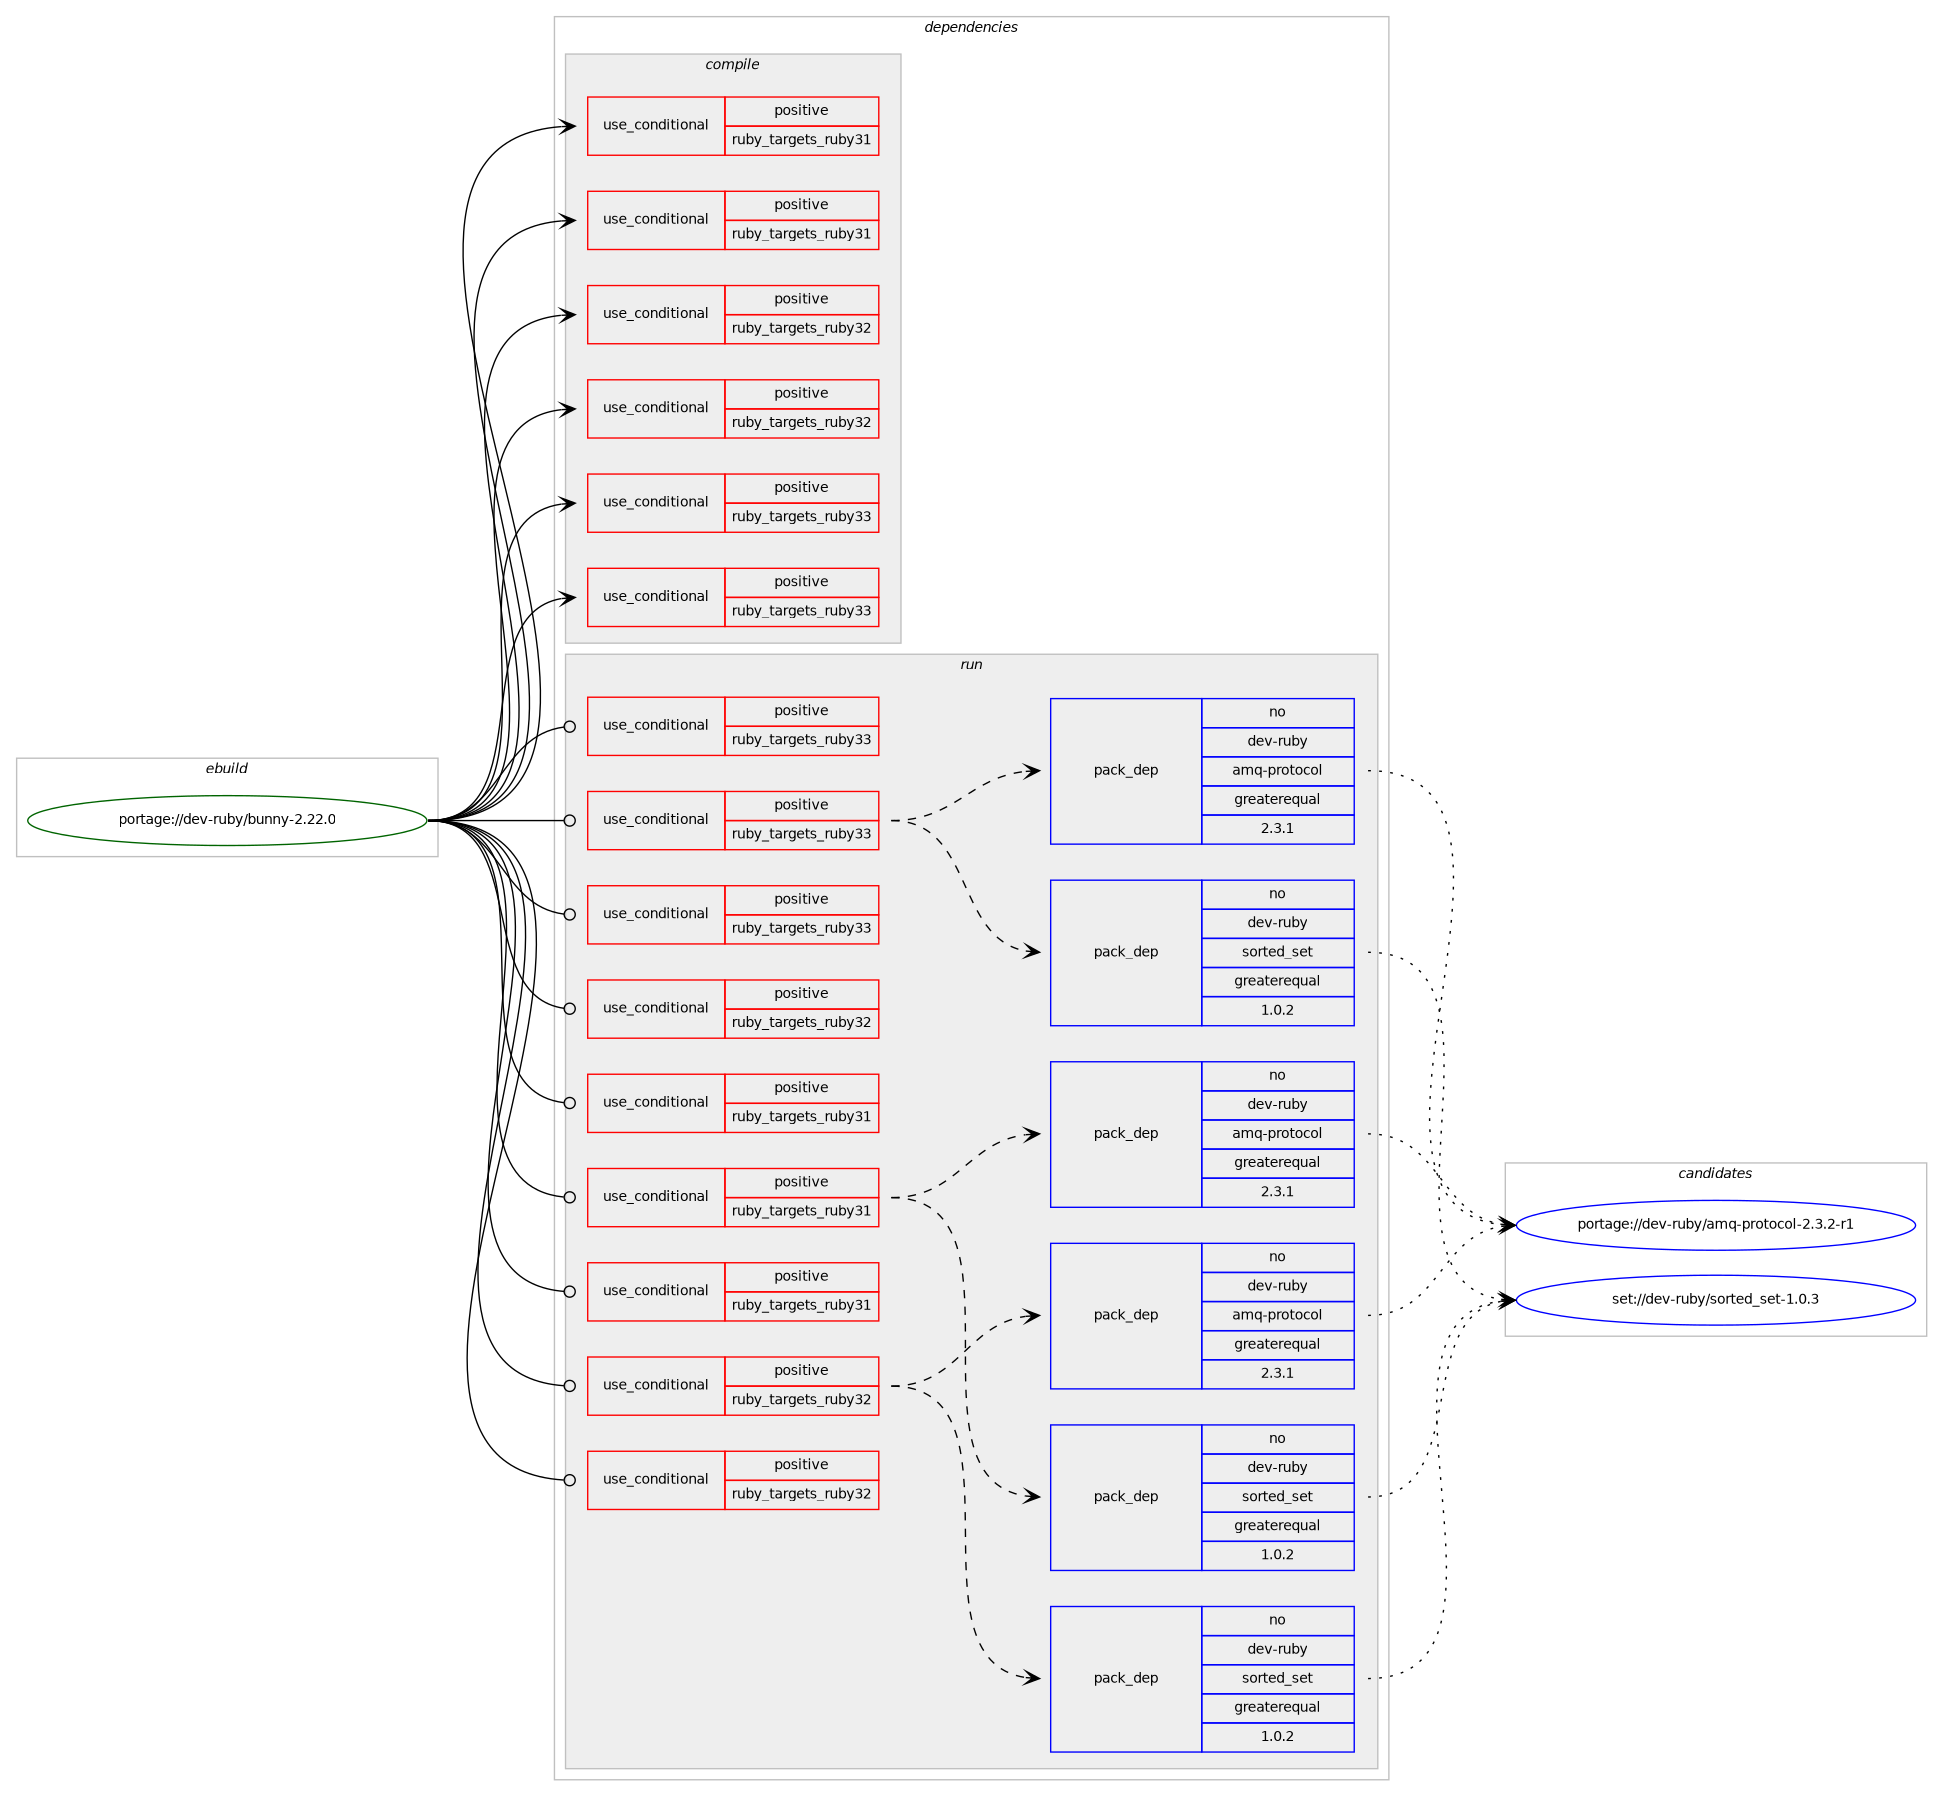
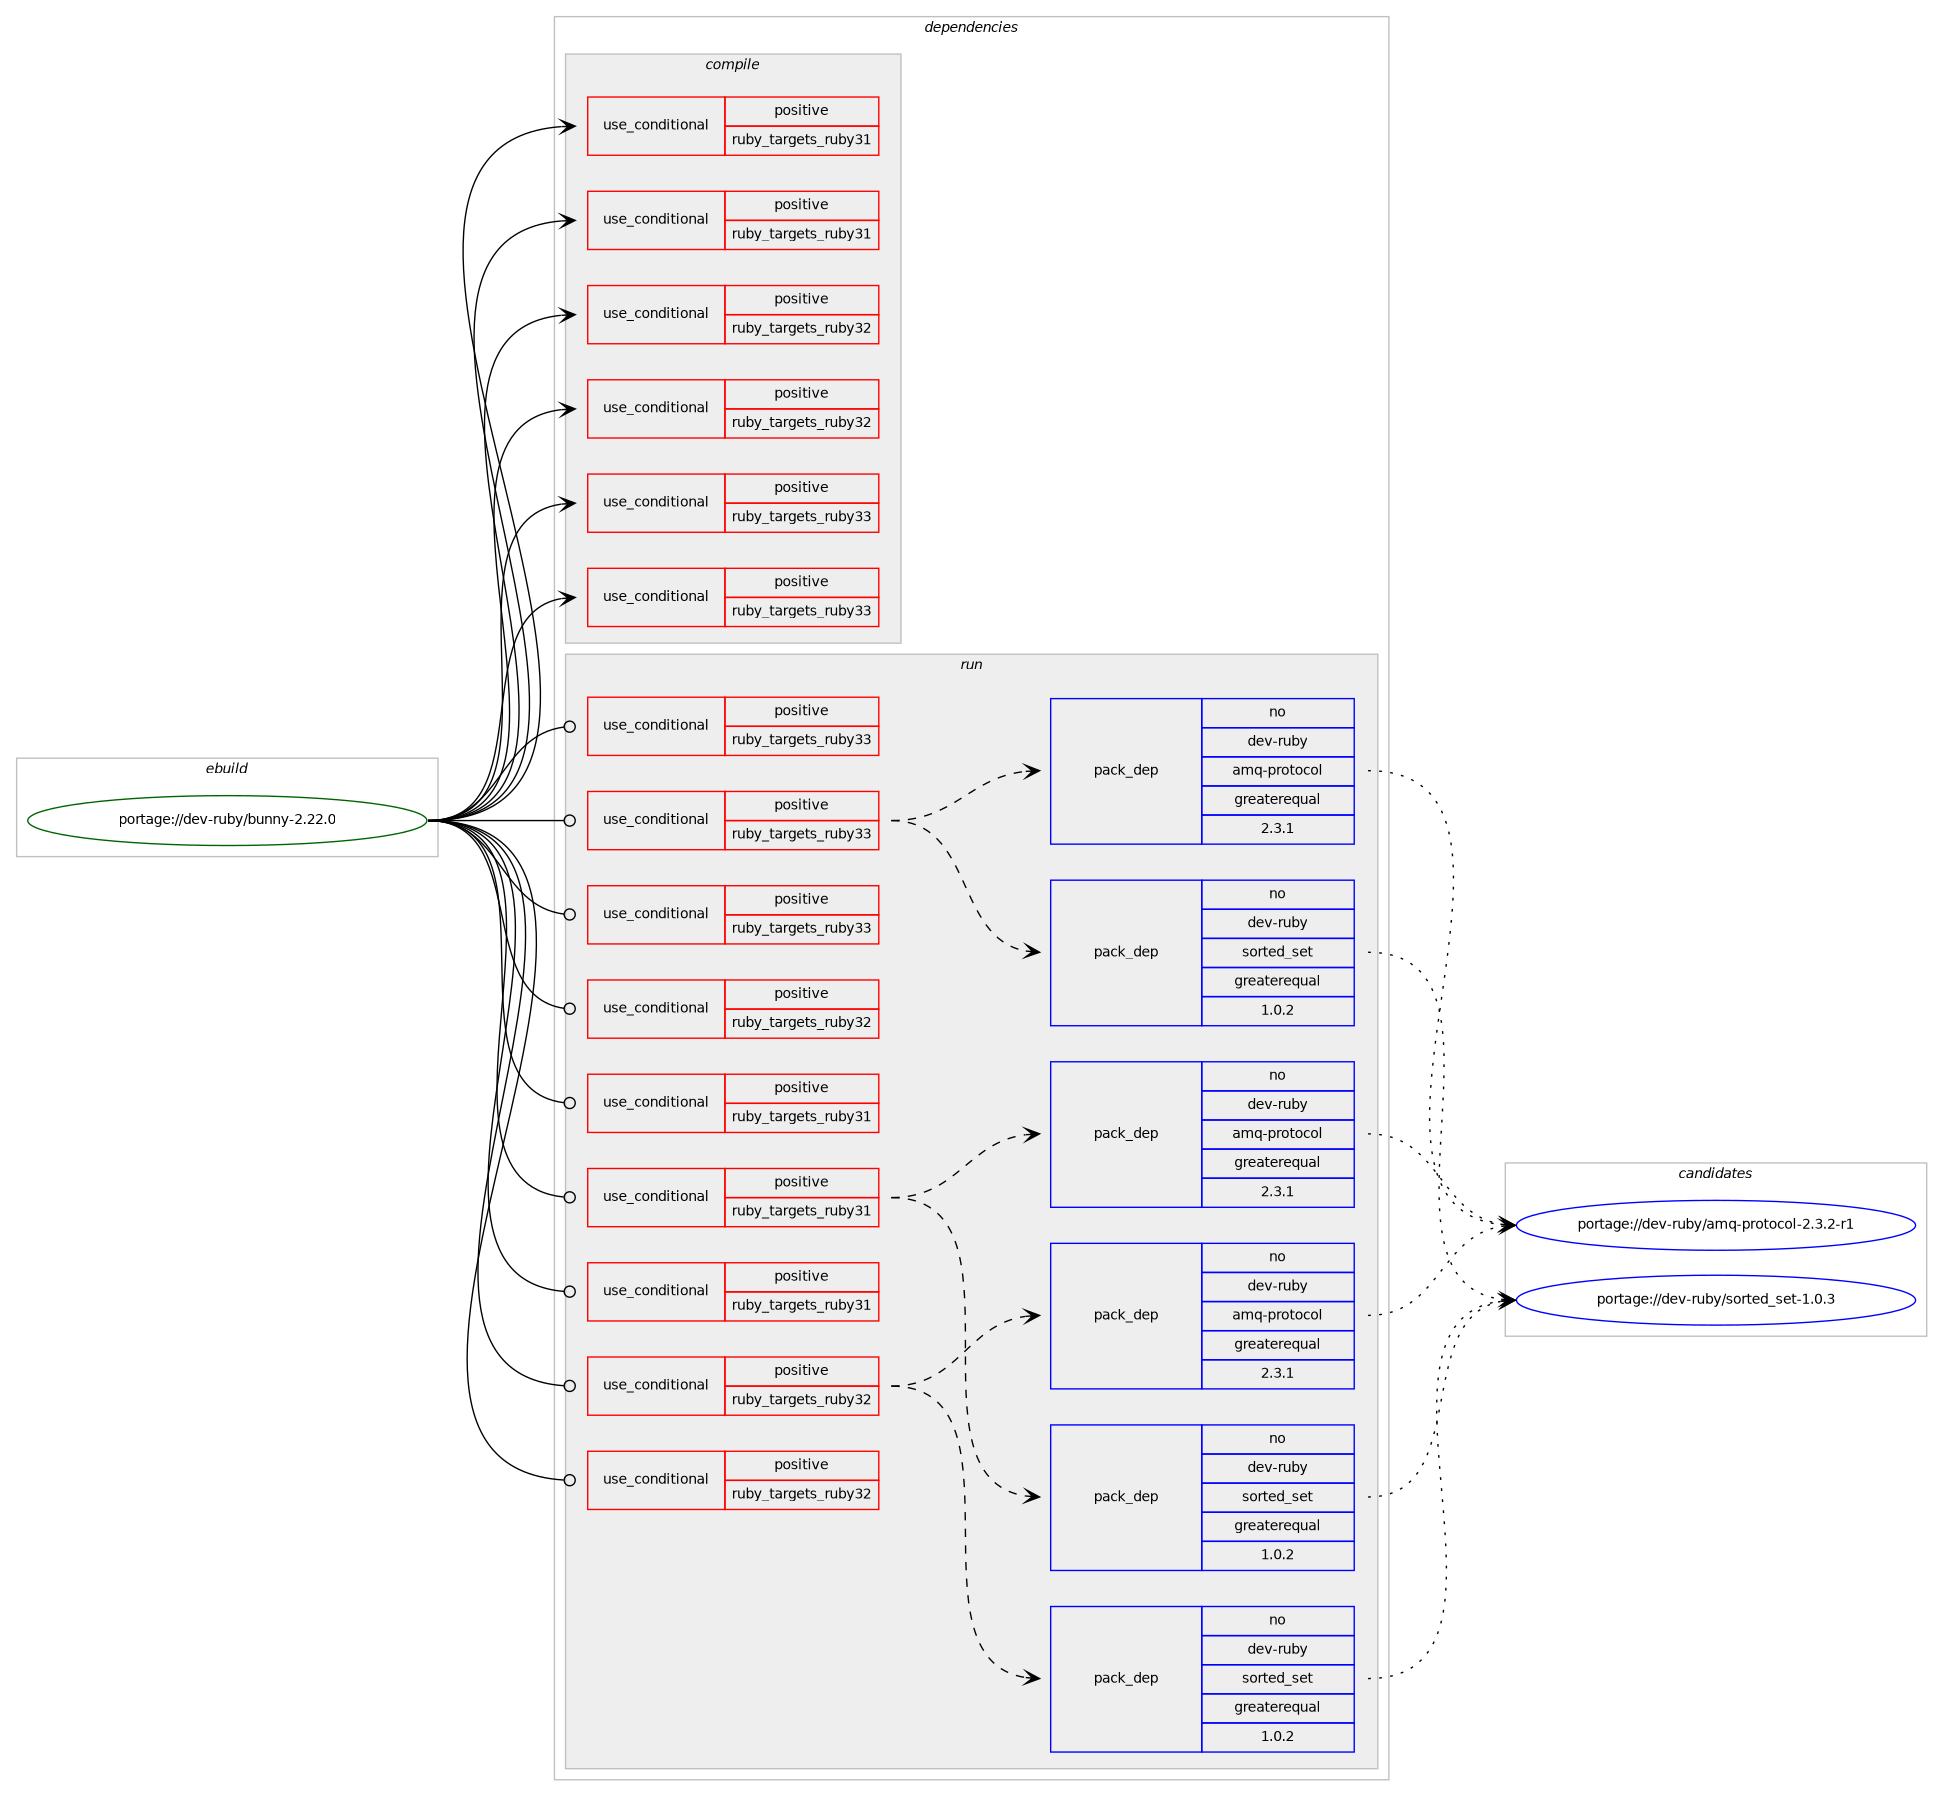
node "set://dev-ruby/sorted_set-1.0.3": label "set://dev-ruby/sorted_set-1.0.3" -> "portage://dev-ruby/sorted_set-1.0.3"
